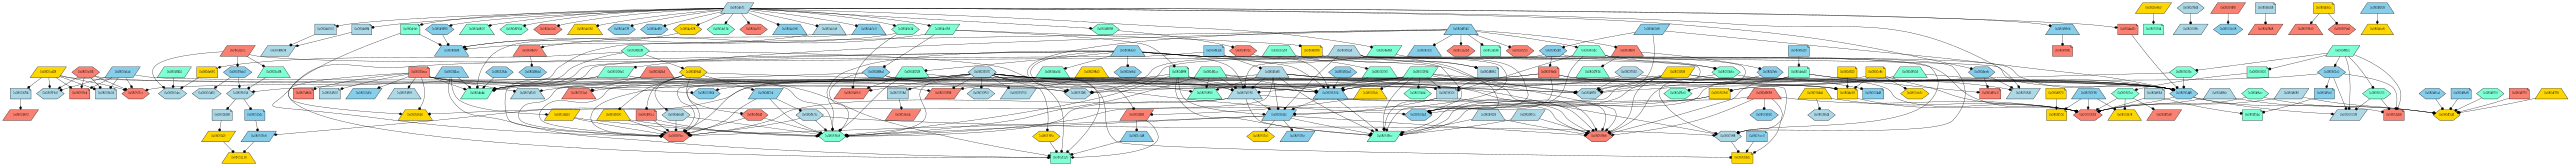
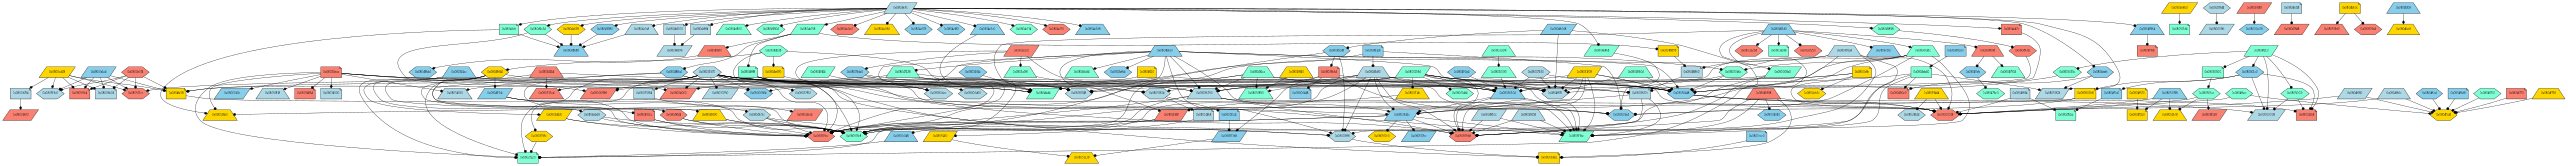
edge "0x0805035c" -> "0x080502b8": removed
edge "0x08033570" -> "0x08000964": added
